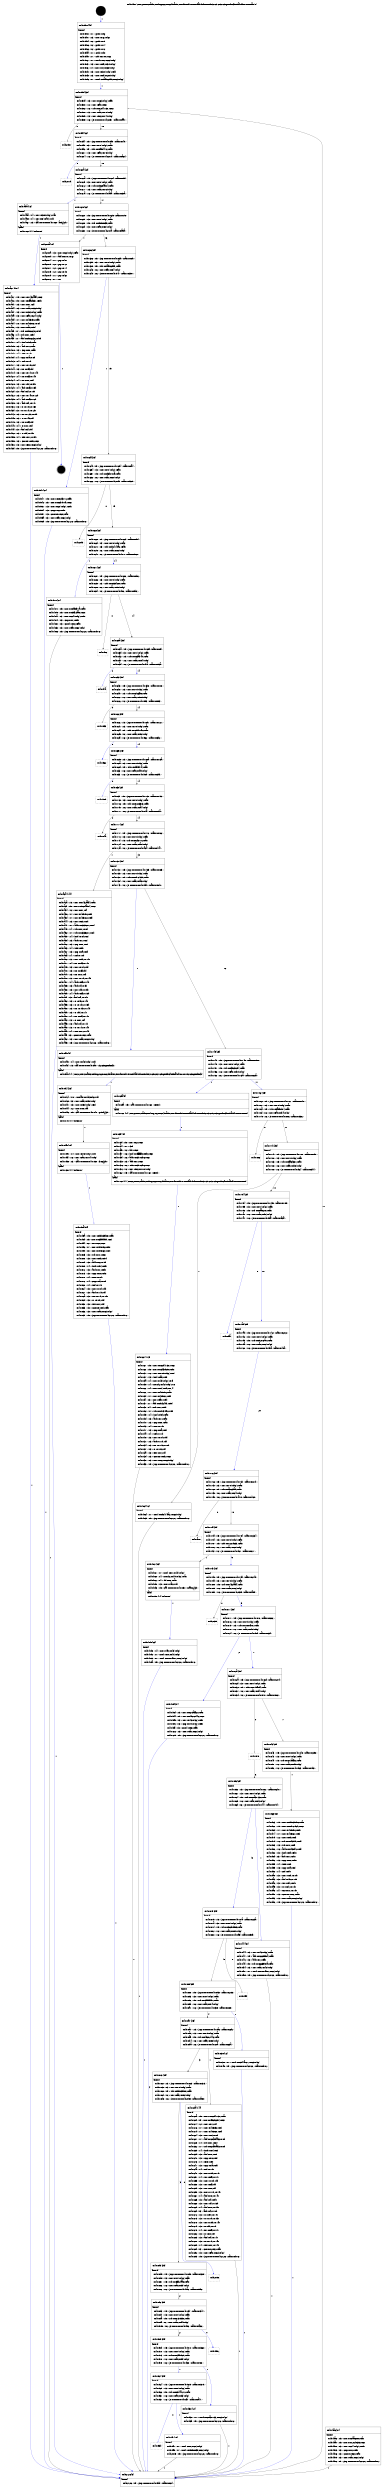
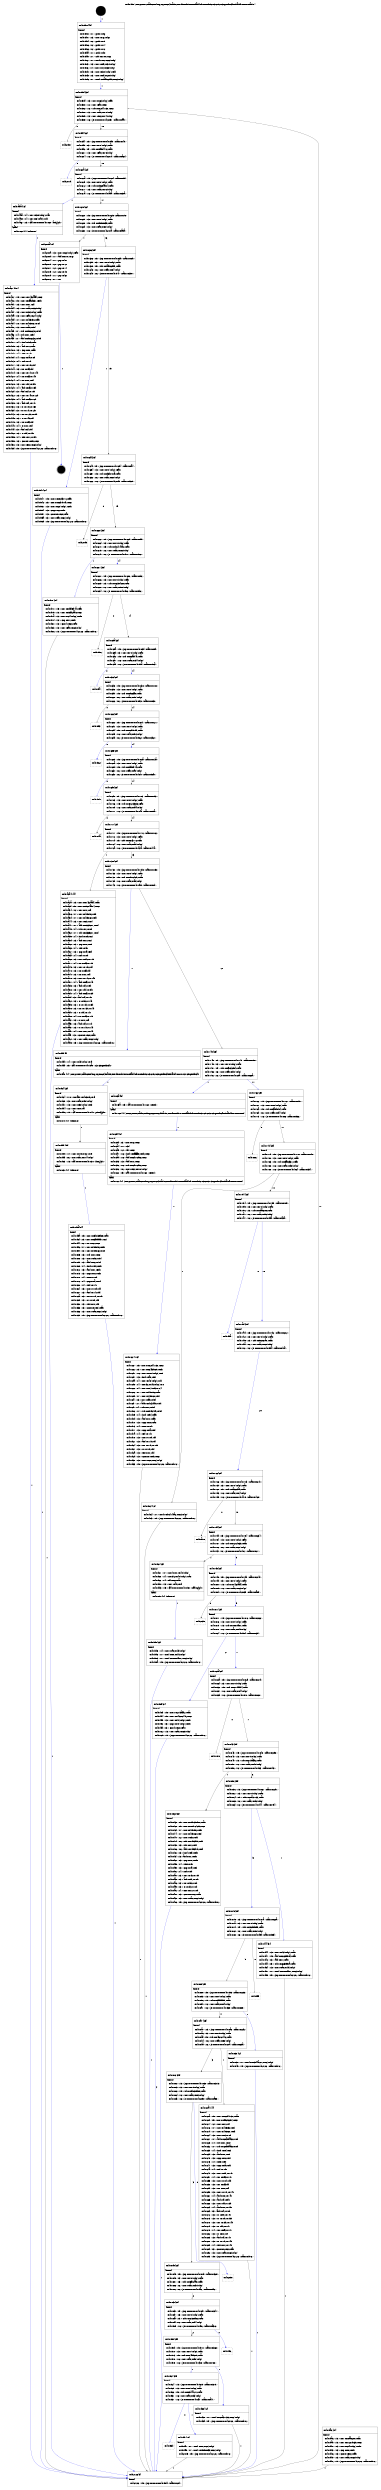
edge "0x401e78" -> "0x40185c [25]": now "0x401843 [25]" -> "0x40185c [25]"
